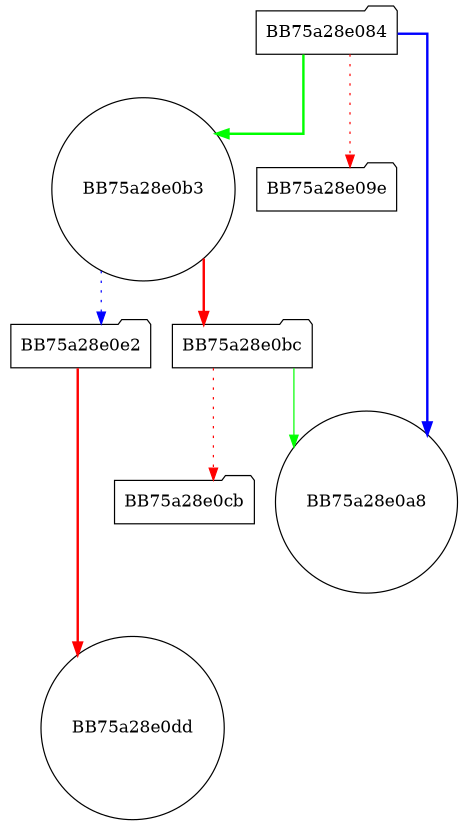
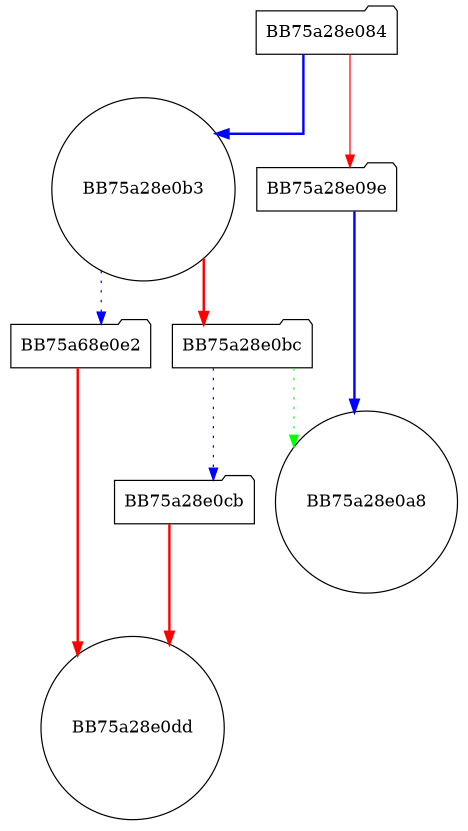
edge "BB75a28e084" -> "BB75a28e09e": style dotted -> solid
edge "BB75a28e084" -> "BB75a28e0b3": color green -> blue
edge "BB75a28e084" -> "BB75a28e0a8": now "BB75a28e09e" -> "BB75a28e0a8"
node "BB75a28e0e2": label "BB75a28e0e2" -> "BB75a68e0e2"
edge "BB75a28e0bc" -> "BB75a28e0a8": style solid -> dotted
edge "BB75a28e0bc" -> "BB75a28e0cb": color red -> blue
edge "BB75a28e0cb" -> "BB75a28e0dd": added
